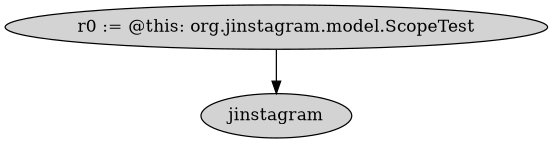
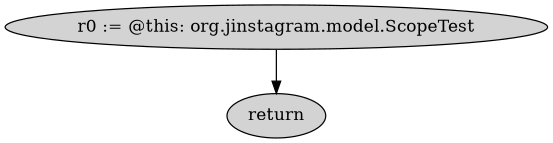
node "jinstagram": label "jinstagram" -> "return"
